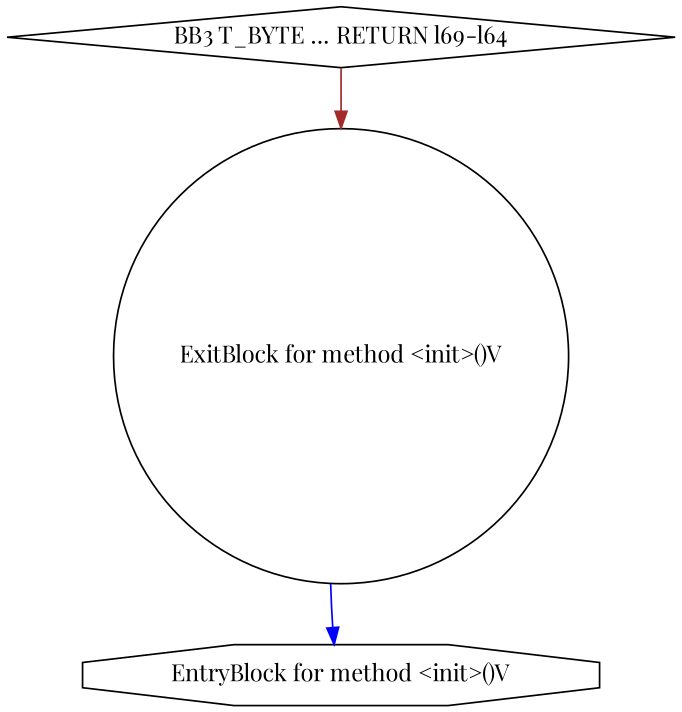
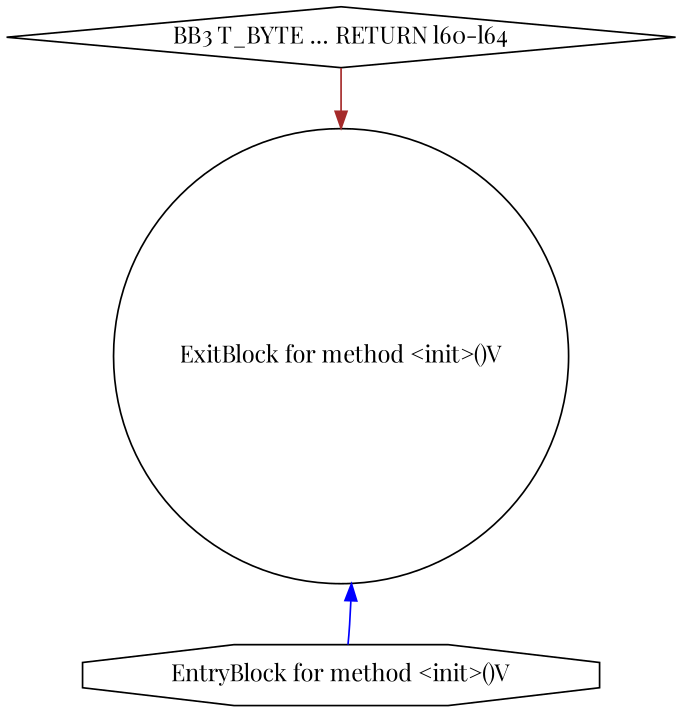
node "BB3 T_BYTE ... RETURN l69-l64": label "BB3 T_BYTE ... RETURN l69-l64" -> "BB3 T_BYTE ... RETURN l60-l64"
edge "ExitBlock for method <init>()V" -> "EntryBlock for method <init>()V": reversed
